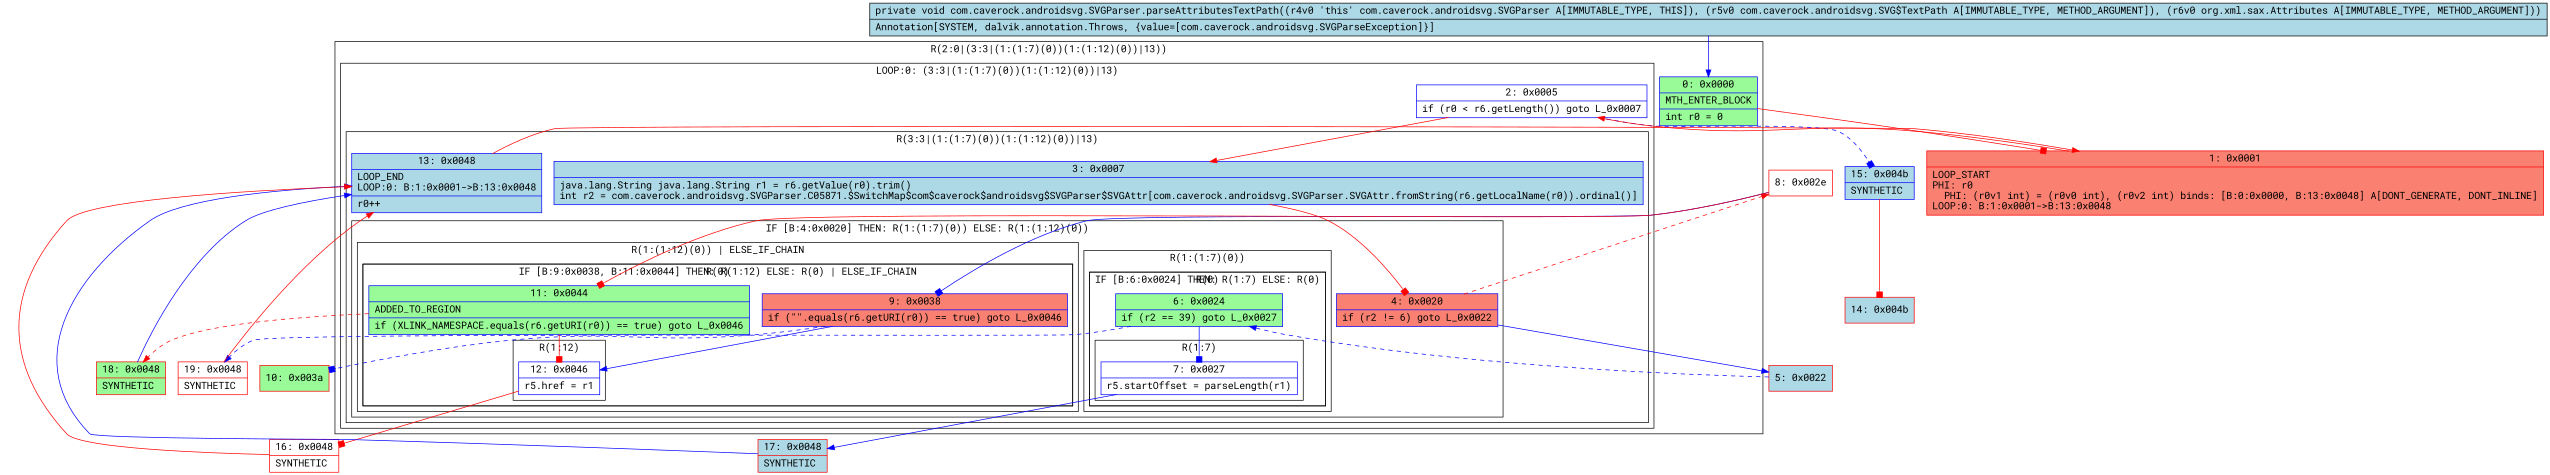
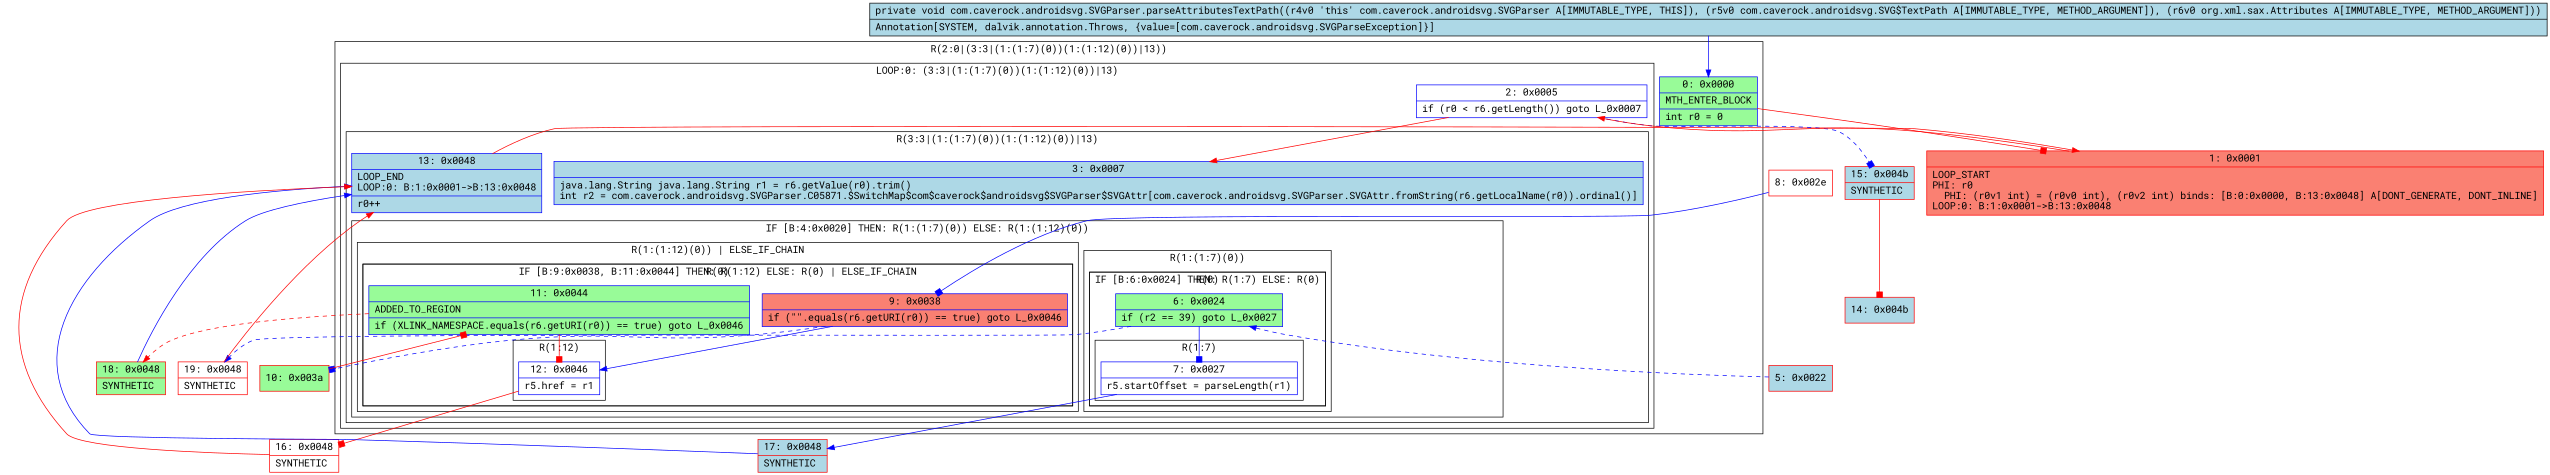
node "15: 0x004b": color blue -> red
edge "8: 0x002e" -> "11: 0x0044": now "10: 0x003a" -> "11: 0x0044"
node "4: 0x0020": removed
